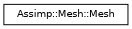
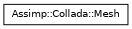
node "Assimp::Mesh::Mesh": label "Assimp::Mesh::Mesh" -> "Assimp::Collada::Mesh"
